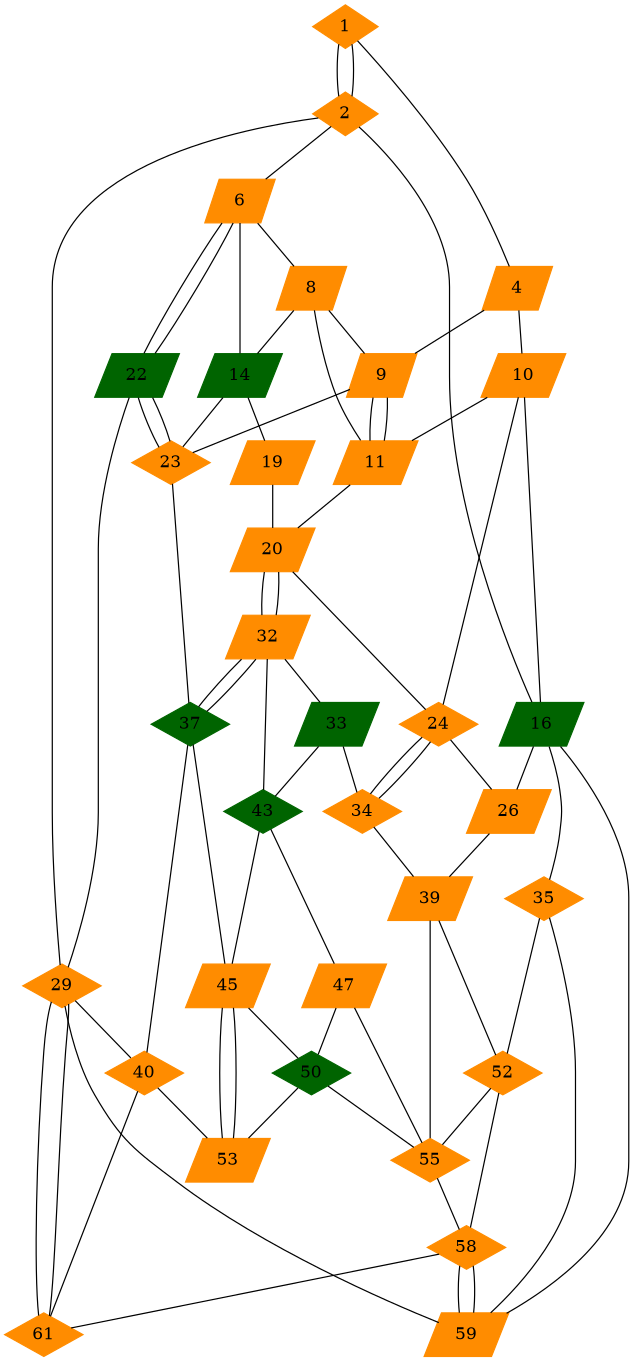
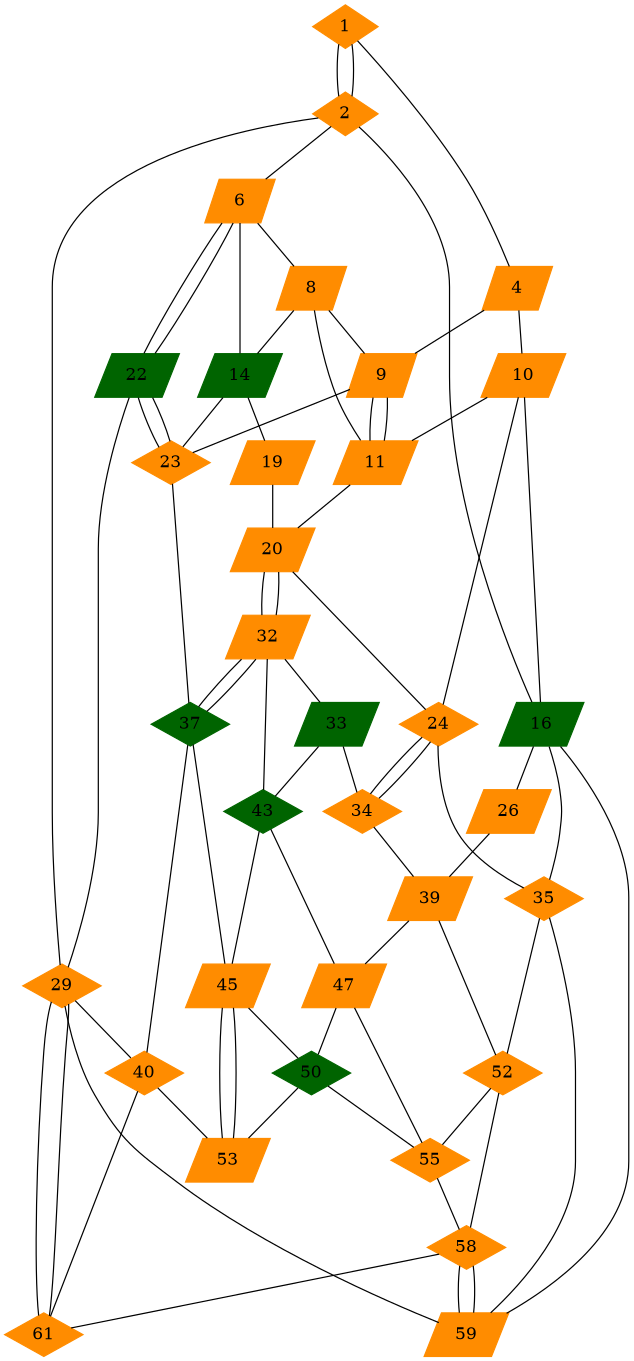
edge "24" -- "26": now "24" -- "35"
edge "39" -- "55": now "39" -- "47"
